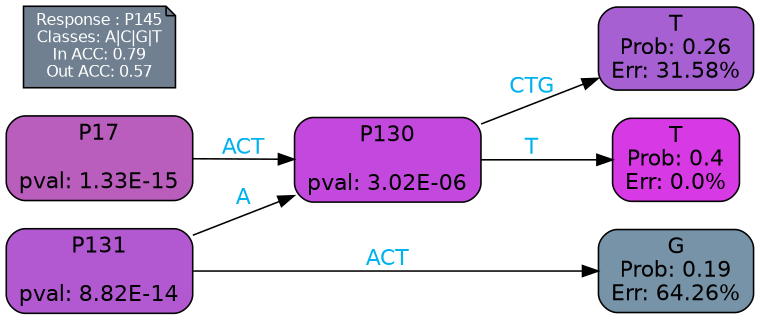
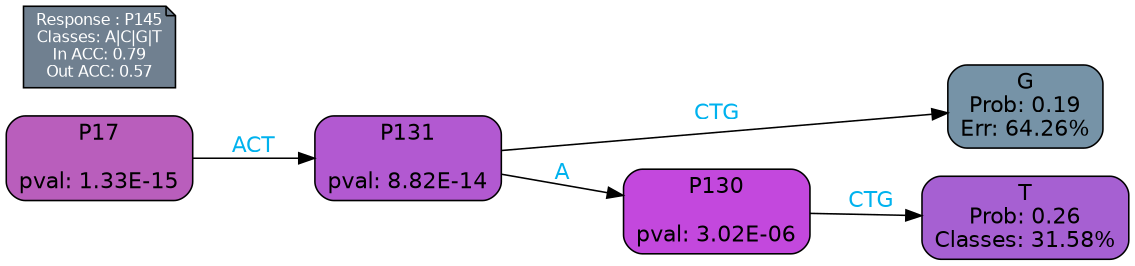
node "T Prob: 0.26 Err: 31.58%": label "T Prob: 0.26 Err: 31.58%" -> "T Prob: 0.26 Classes: 31.58%"
edge "P17 pval: 1.33E-15" -> "P130 pval: 3.02E-06": now "P17 pval: 1.33E-15" -> "P131 pval: 8.82E-14"
node "T Prob: 0.4 Err: 0.0%": removed
edge "P131 pval: 8.82E-14" -> "G Prob: 0.19 Err: 64.26%": label "ACT" -> "CTG"
